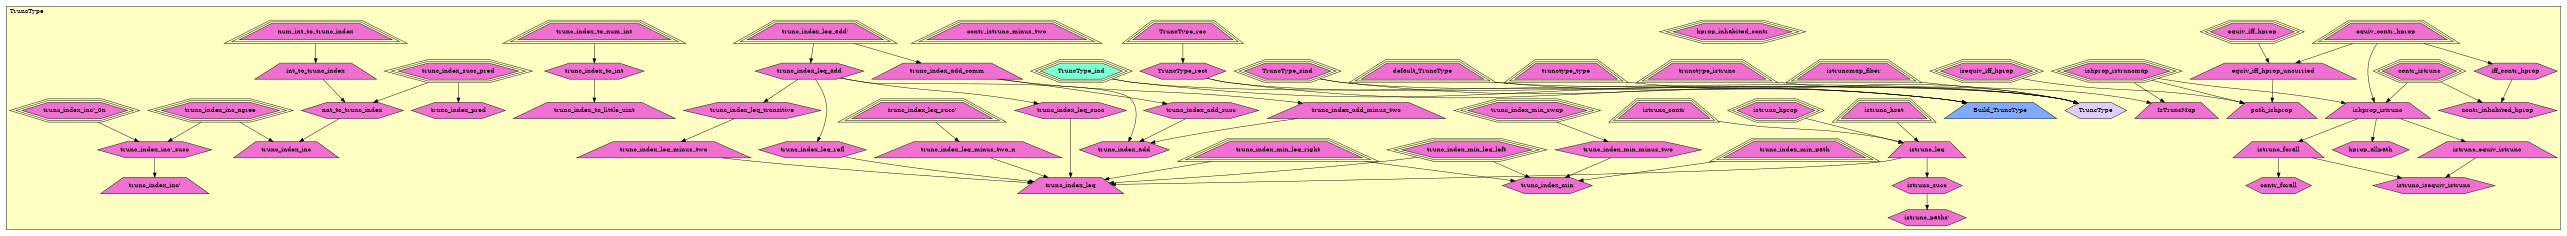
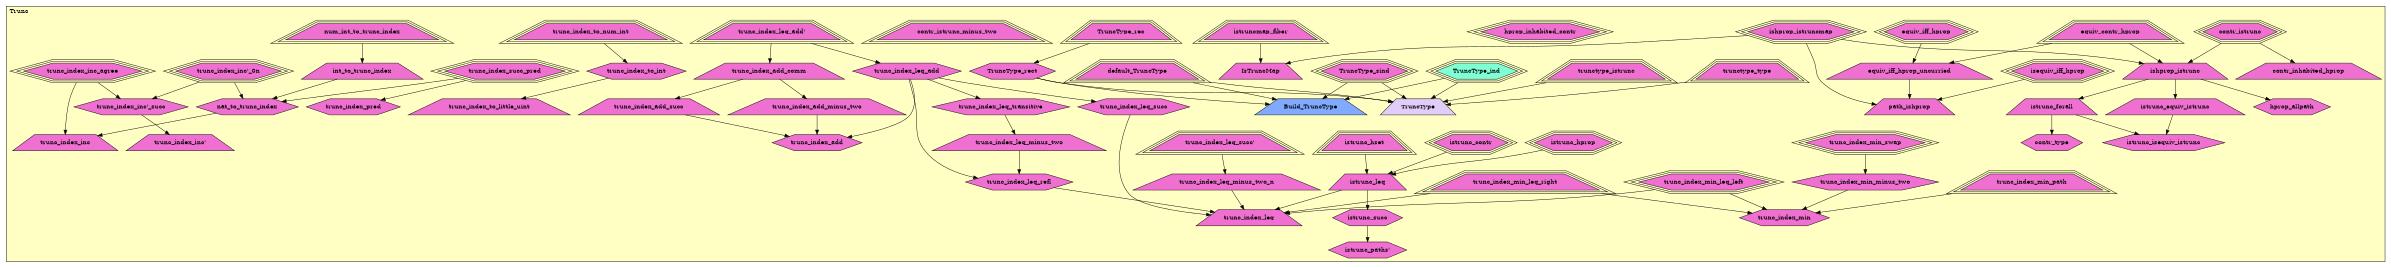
cluster "TruncType": label "TruncType" -> "Trunc"
node "iff_contr_hprop": removed
edge "trunc_index_inc'_0n" -> "nat_to_trunc_index": added
node "trunc_index_add_succ": shape hexagon -> trapezium
node "istrunc_contr": shape trapezium -> hexagon
node "TruncType": shape hexagon -> trapezium
node "contr_inhabited_hprop": shape hexagon -> trapezium
edge "trunc_index_leq_minus_two" -> "trunc_index_leq": now "trunc_index_leq_minus_two" -> "trunc_index_leq_refl"
node "contr_forall": label "contr_forall" -> "contr_type"
